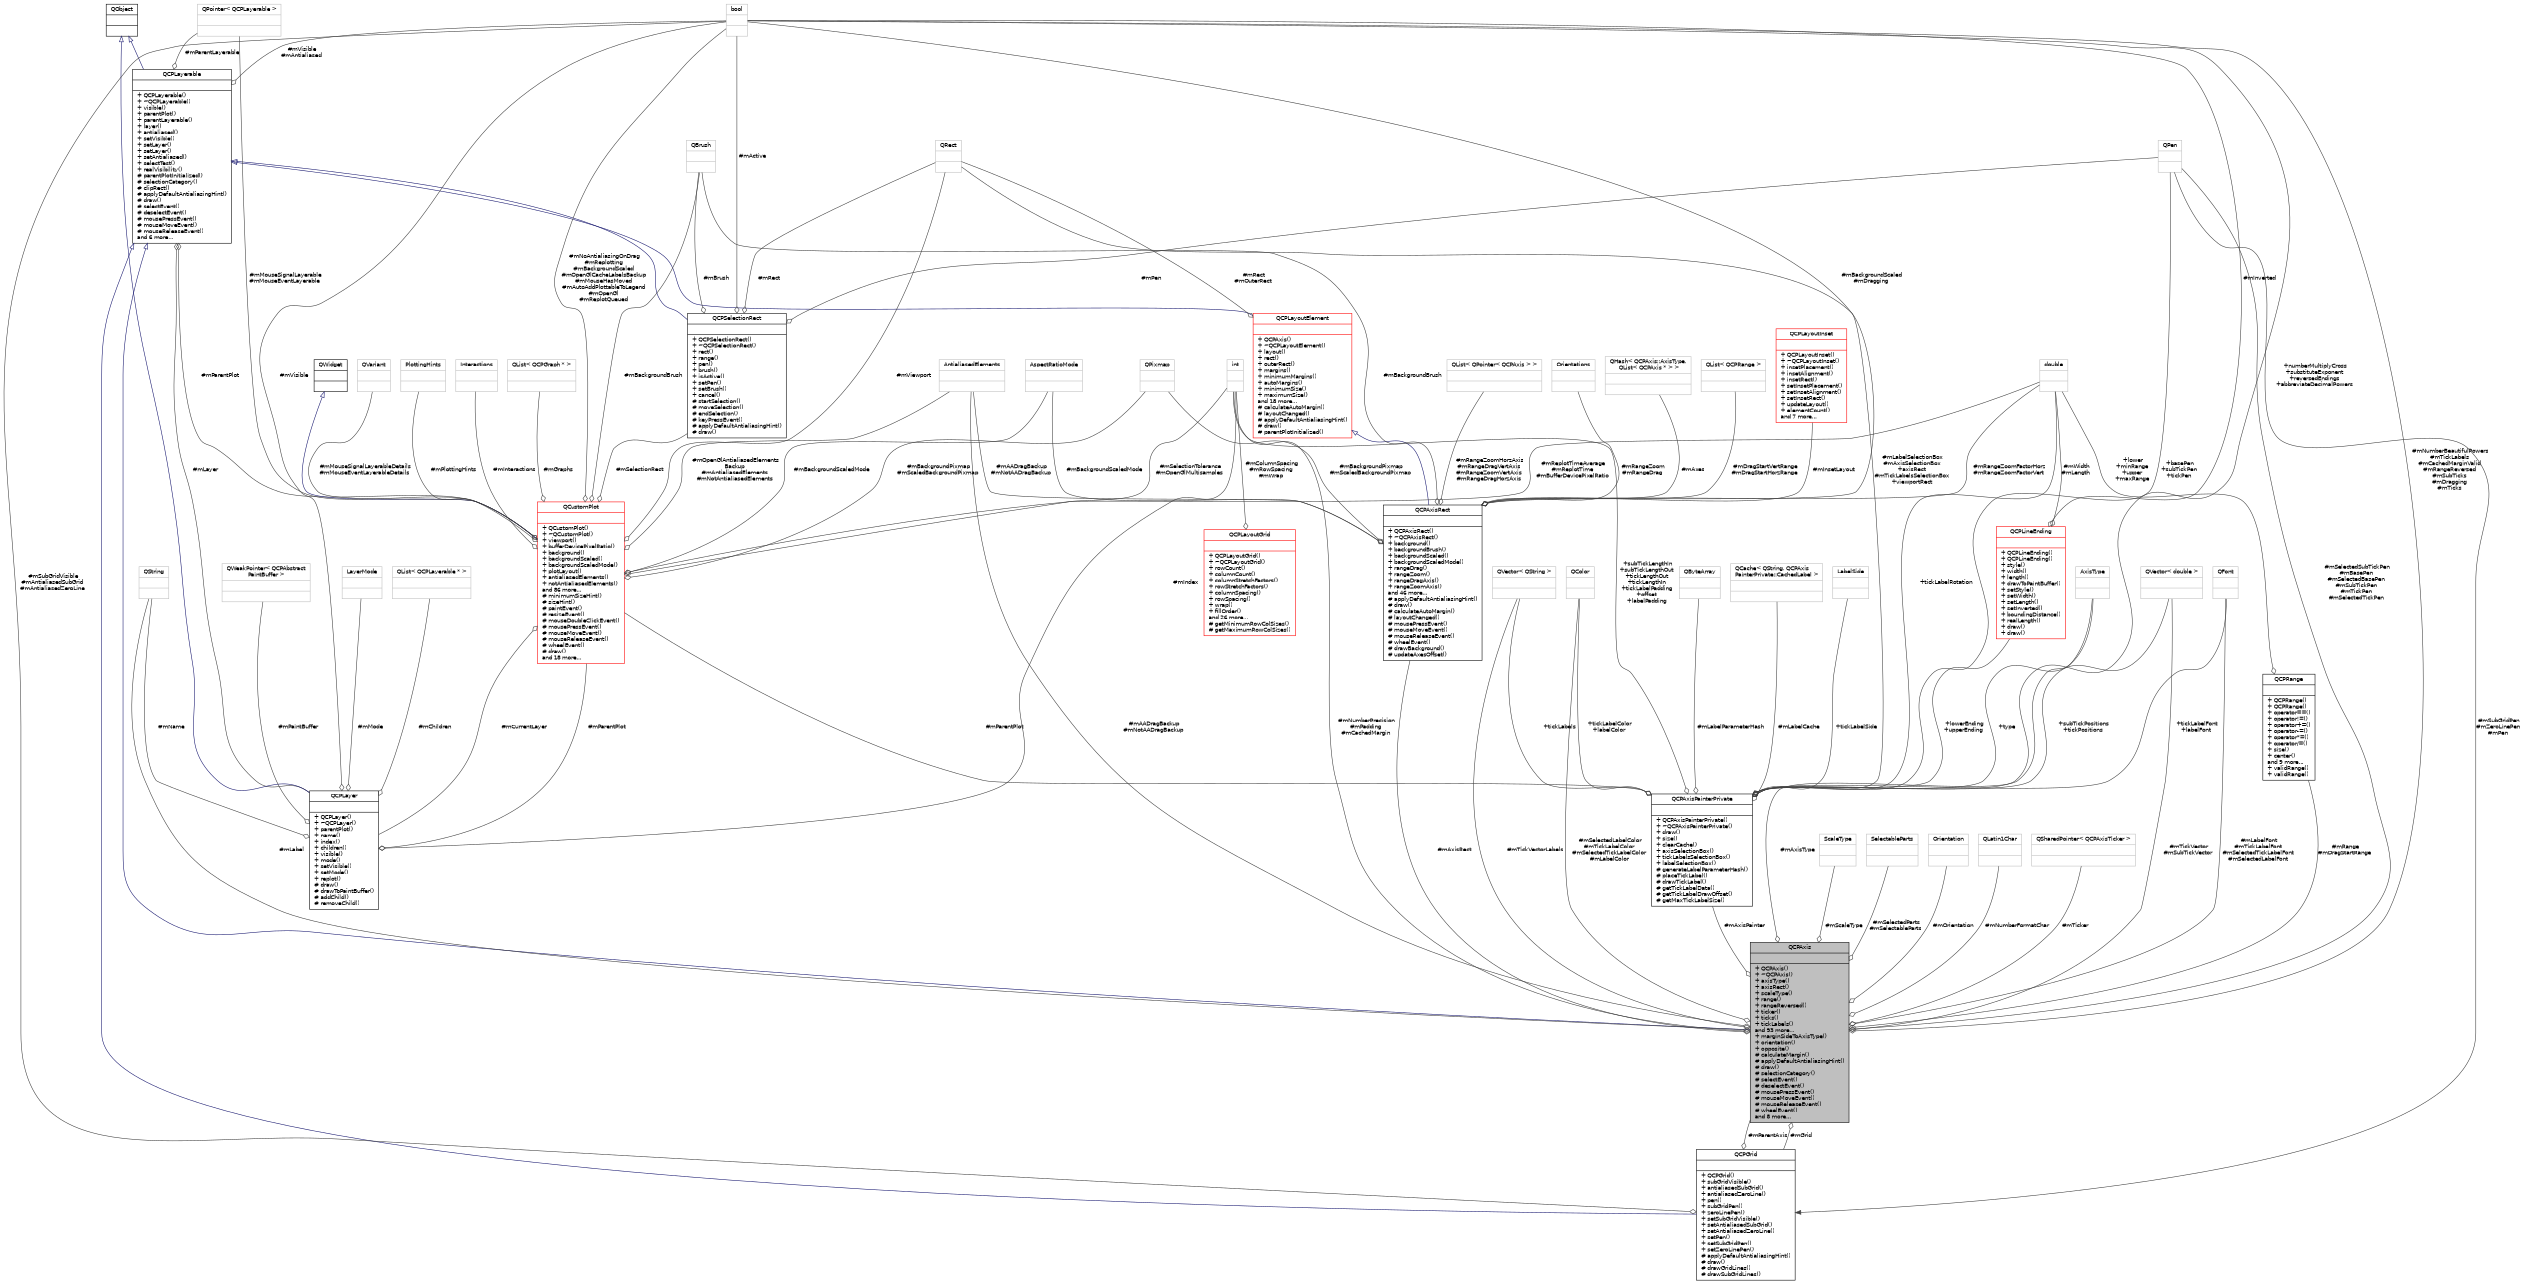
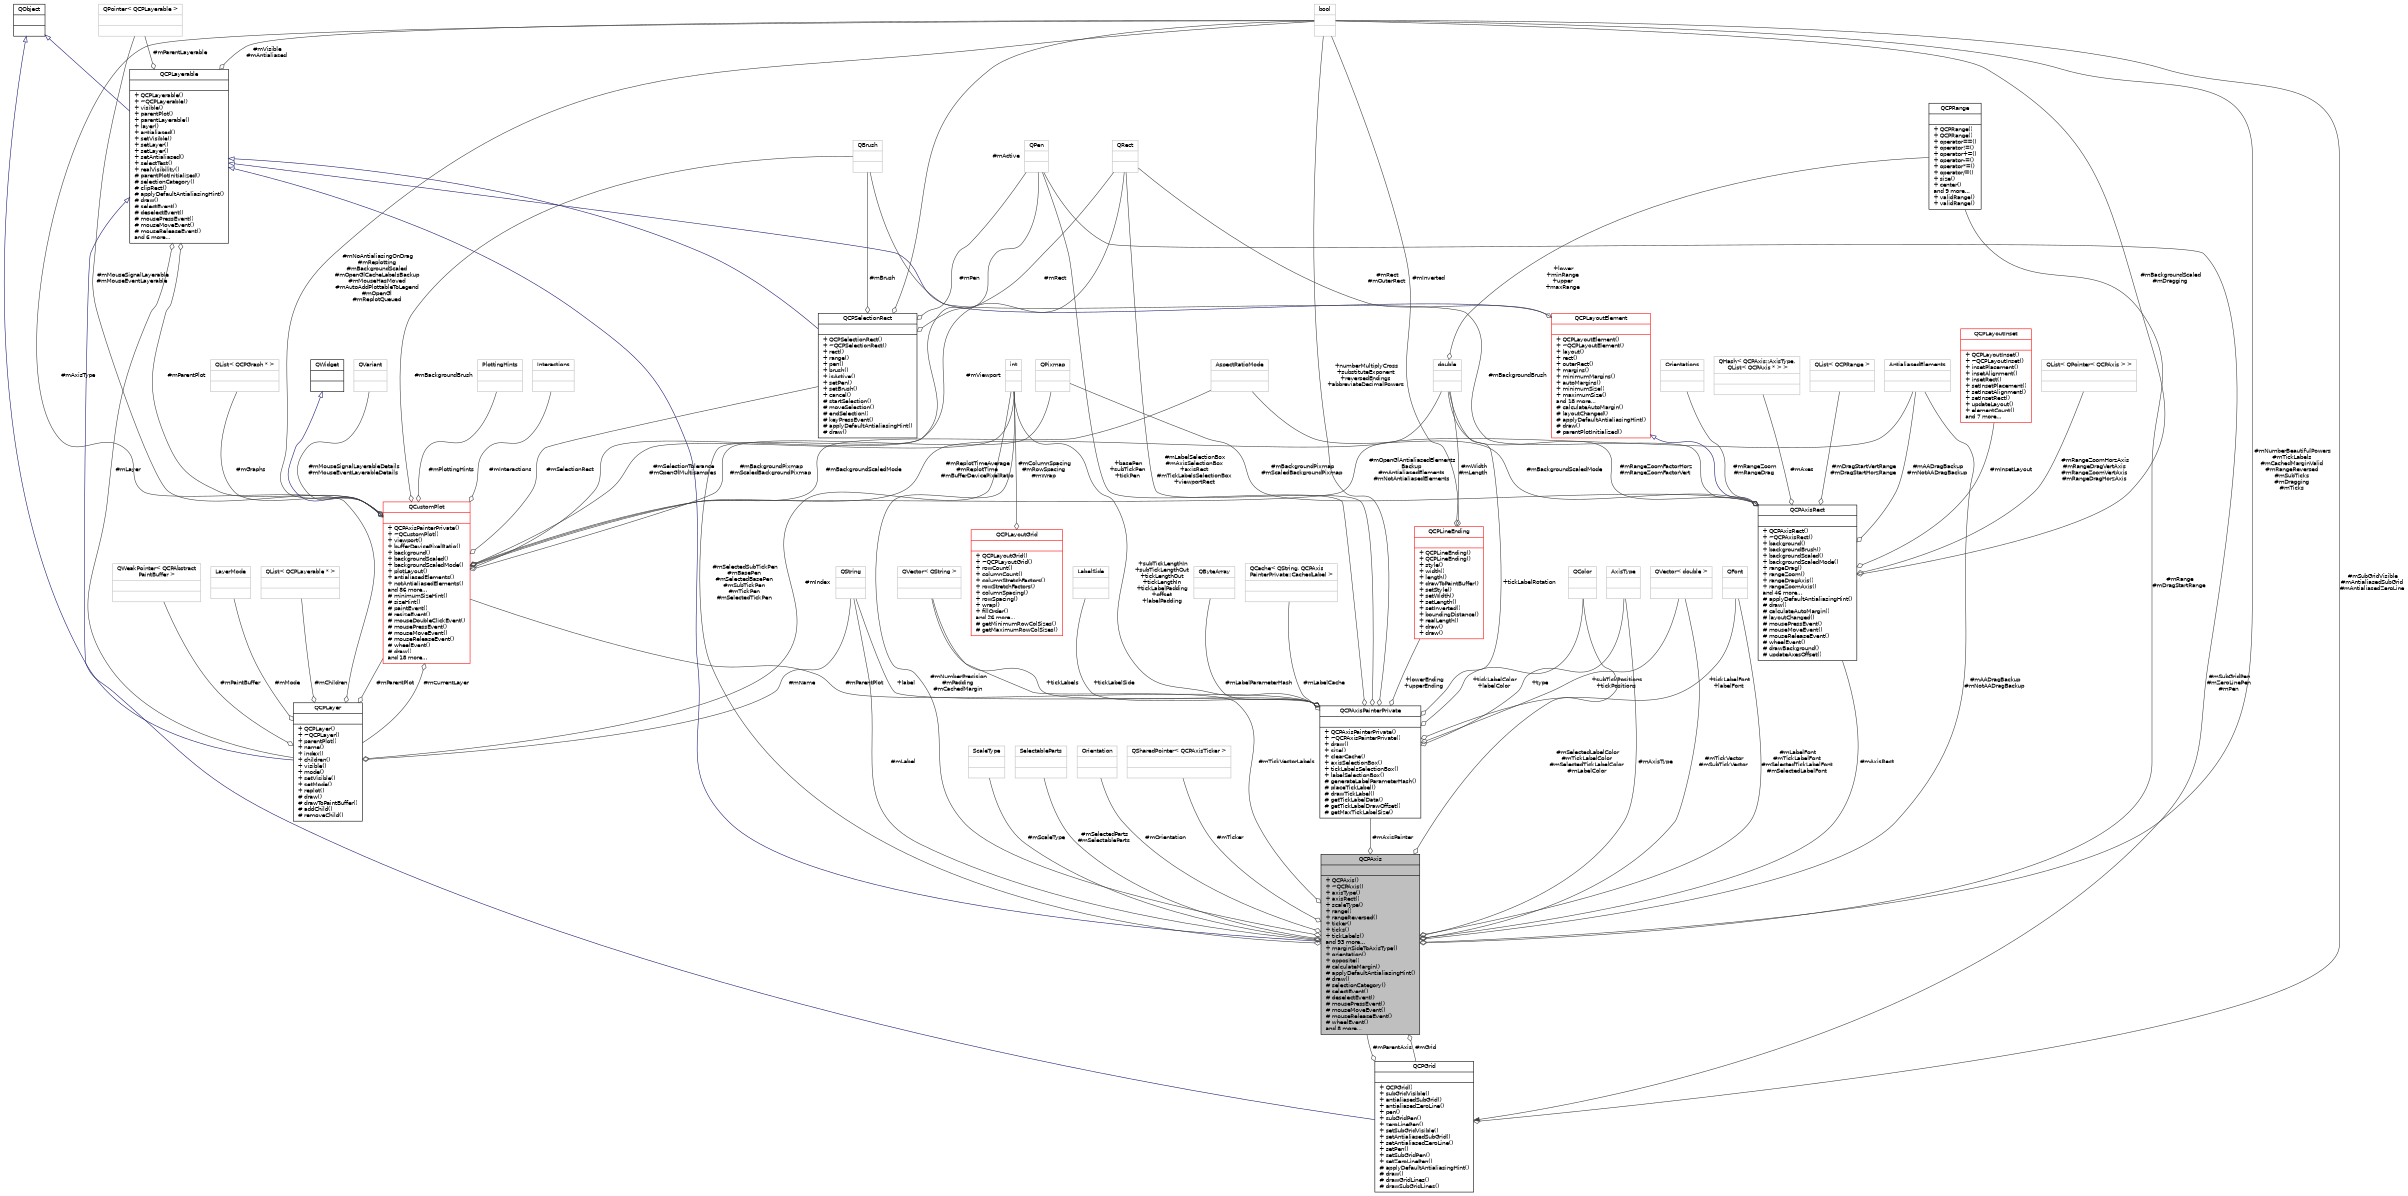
node "QCPLayoutElement": text "+ QCPAxis()" -> "+ QCPLayoutElement()"
edge "bool" -> "QCPLayer": label " #mVisible" -> " #mAxisType"
edge "double" -> "QCPRange": reversed
node "QCustomPlot": text "+ QCustomPlot()" -> "+ QCPAxisPainterPrivate()"
edge "QString" -> "QCPAxisPainterPrivate": added, label "+label"
node "QLatin1Char": removed
